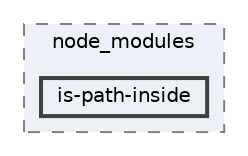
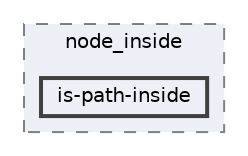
cluster "node_modules": label "node_modules" -> "node_inside"
